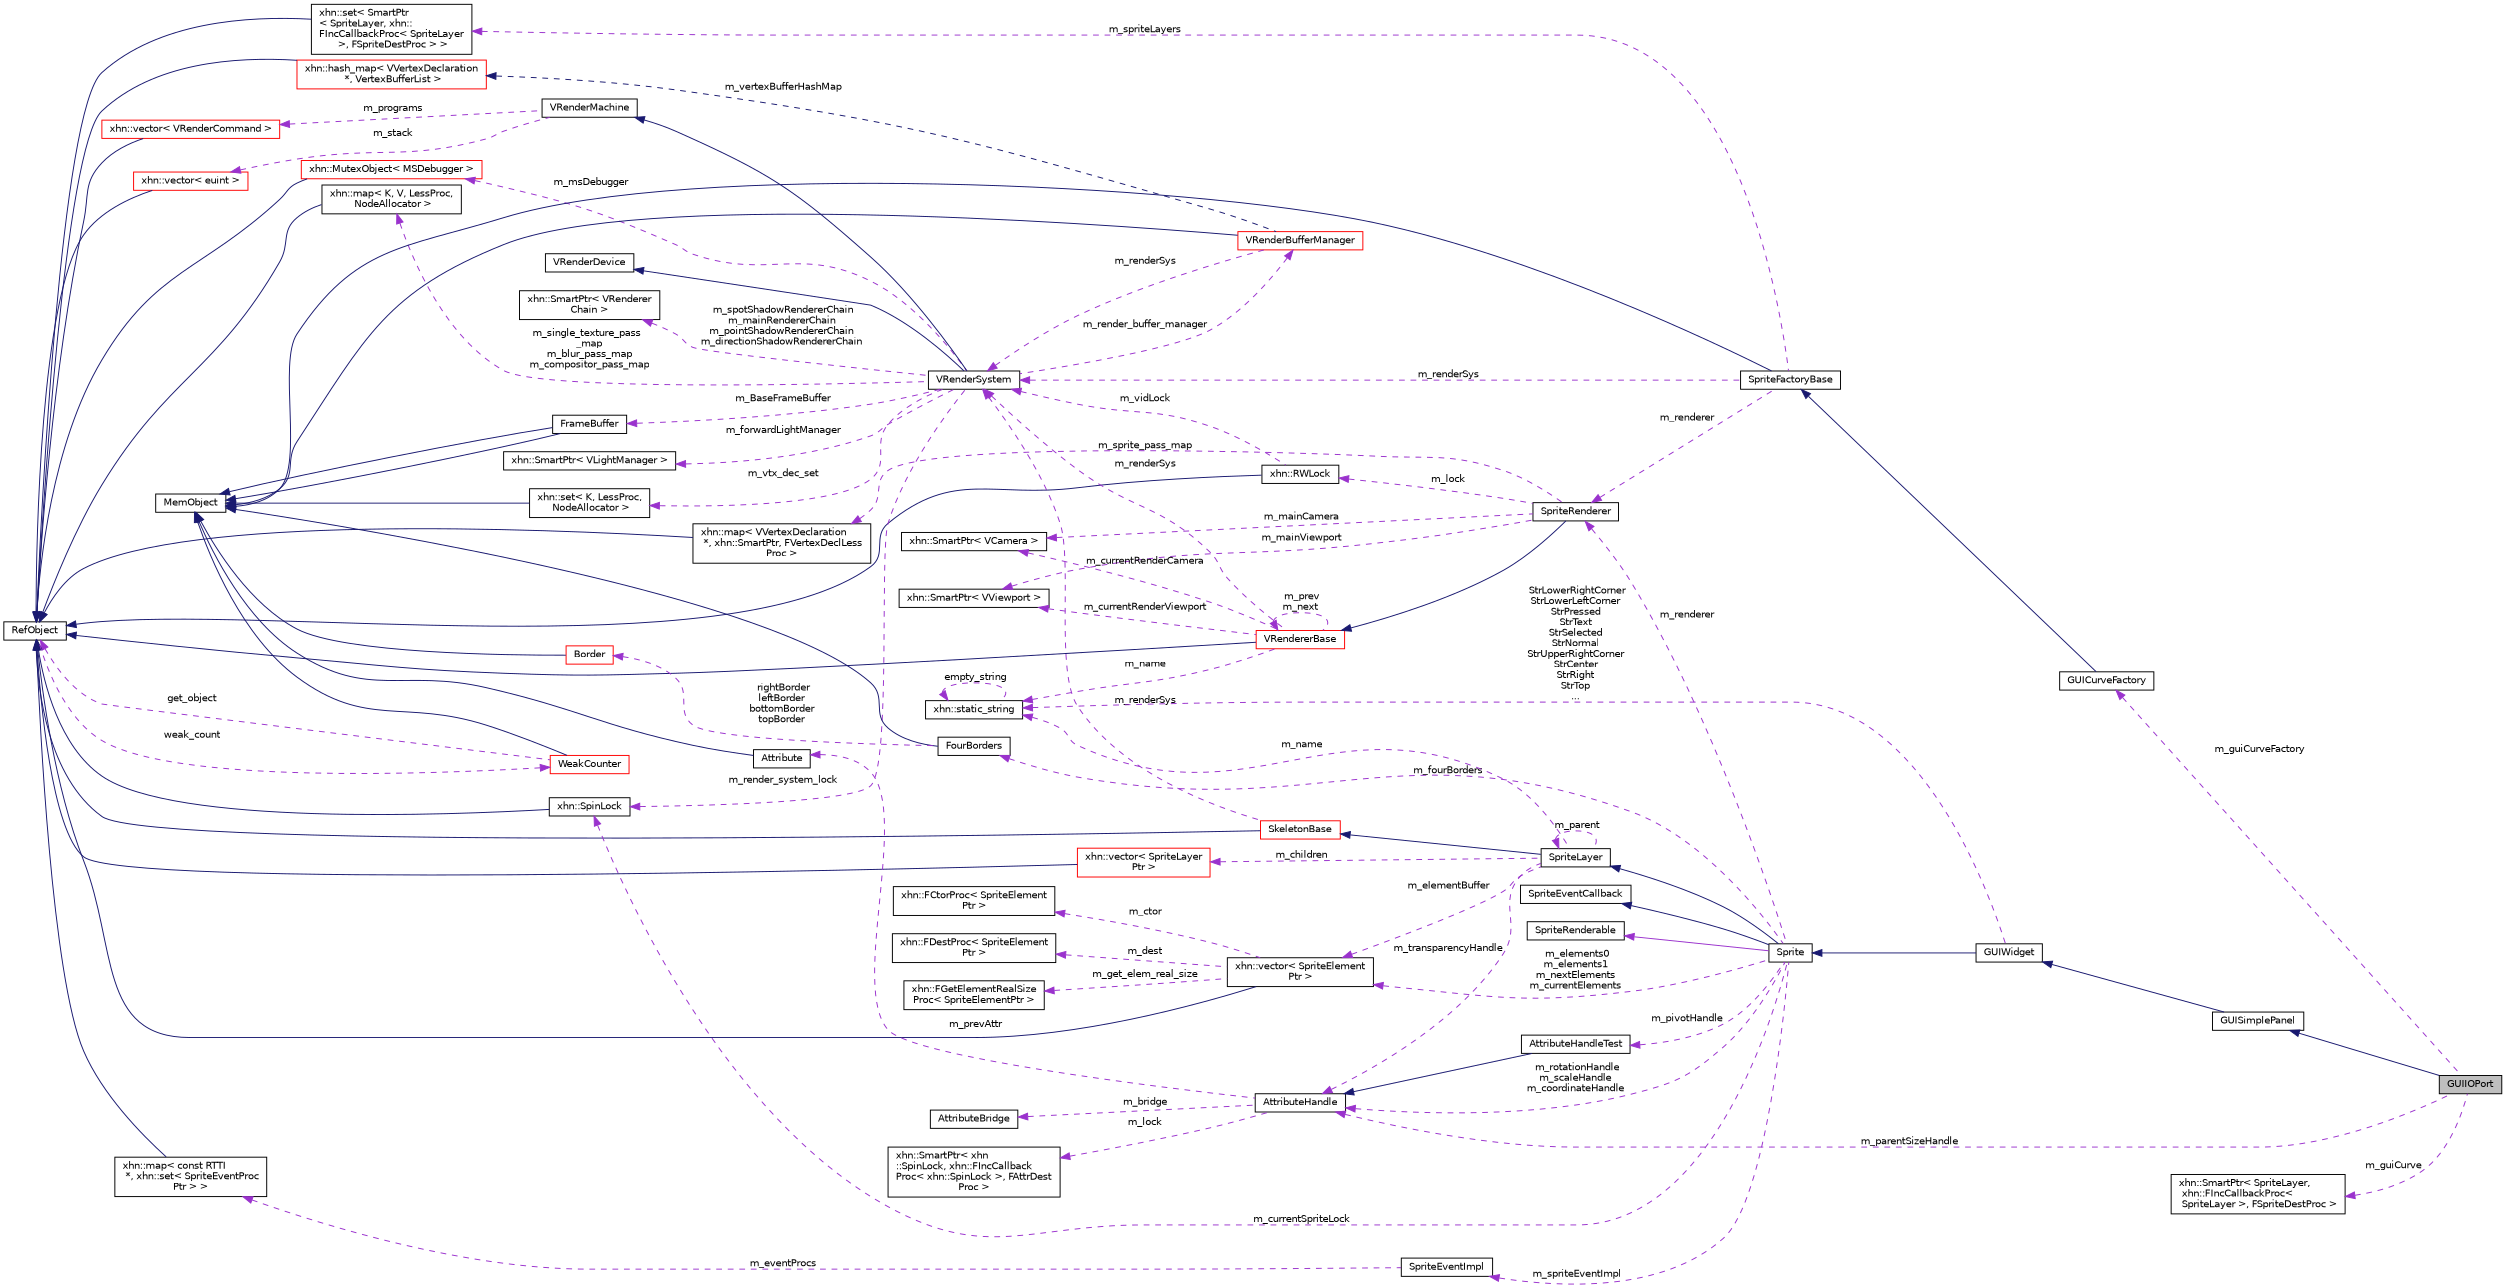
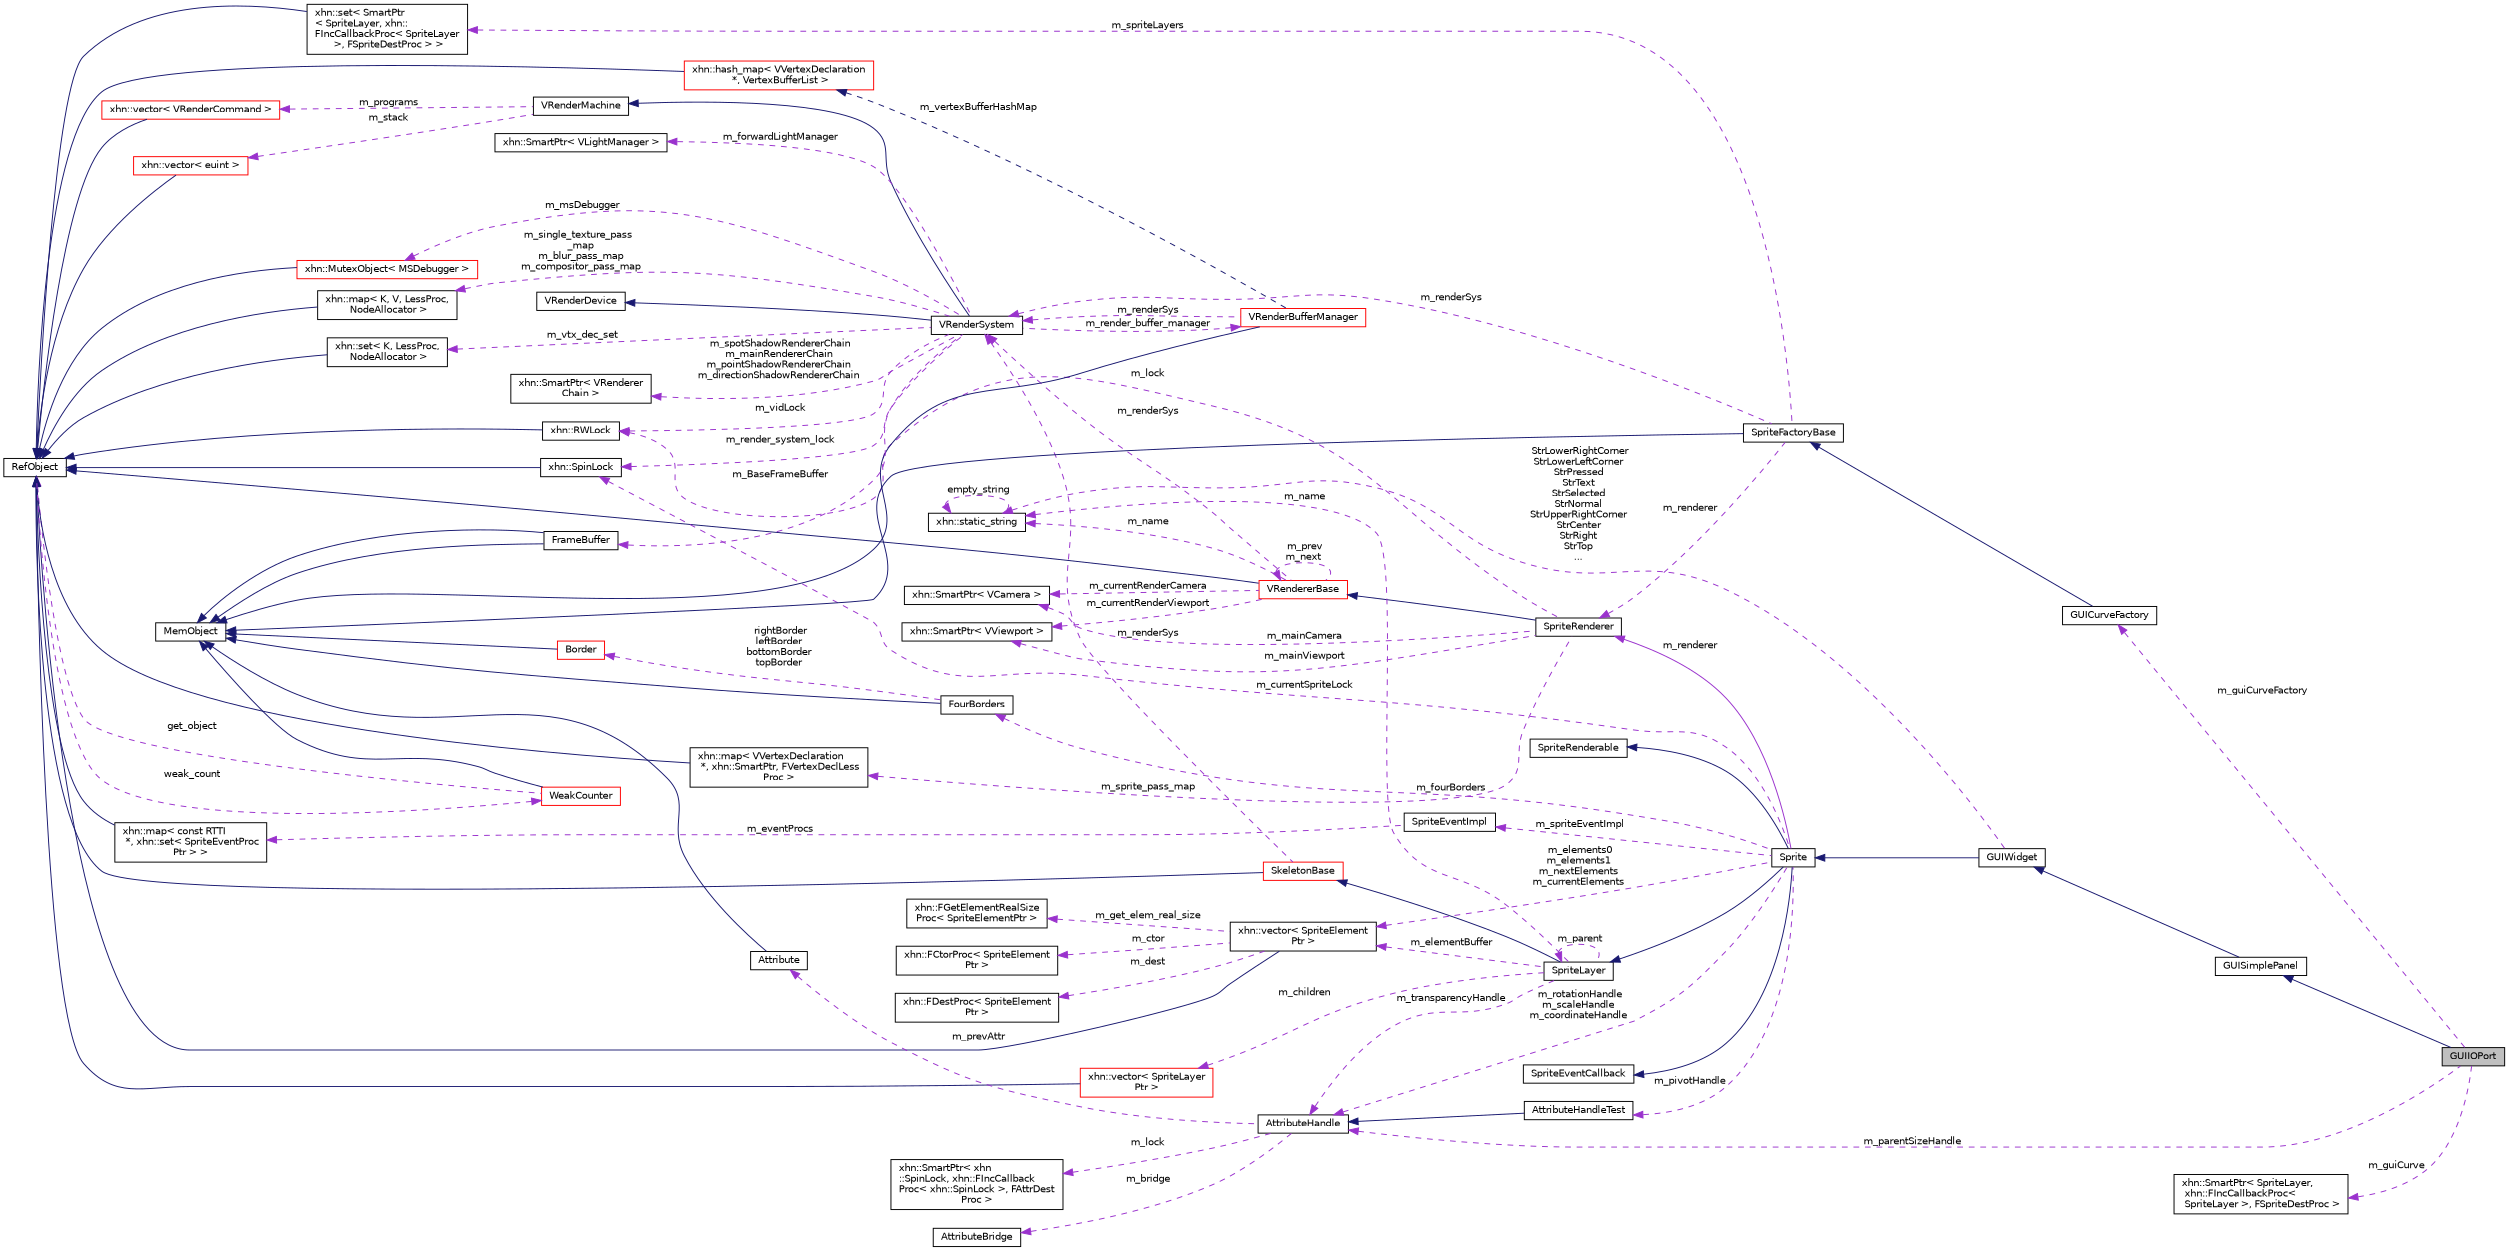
edge "xhn::RWLock" -> "VRenderSystem": reversed
edge "xhn::set< K, LessProc, NodeAllocator >" -> "MemObject": now "xhn::set< K, LessProc, NodeAllocator >" -> "RefObject"
edge "Sprite" -> "SpriteRenderer": style dashed -> solid
edge "Sprite" -> "SpriteRenderable": color darkorchid3 -> midnightblue
